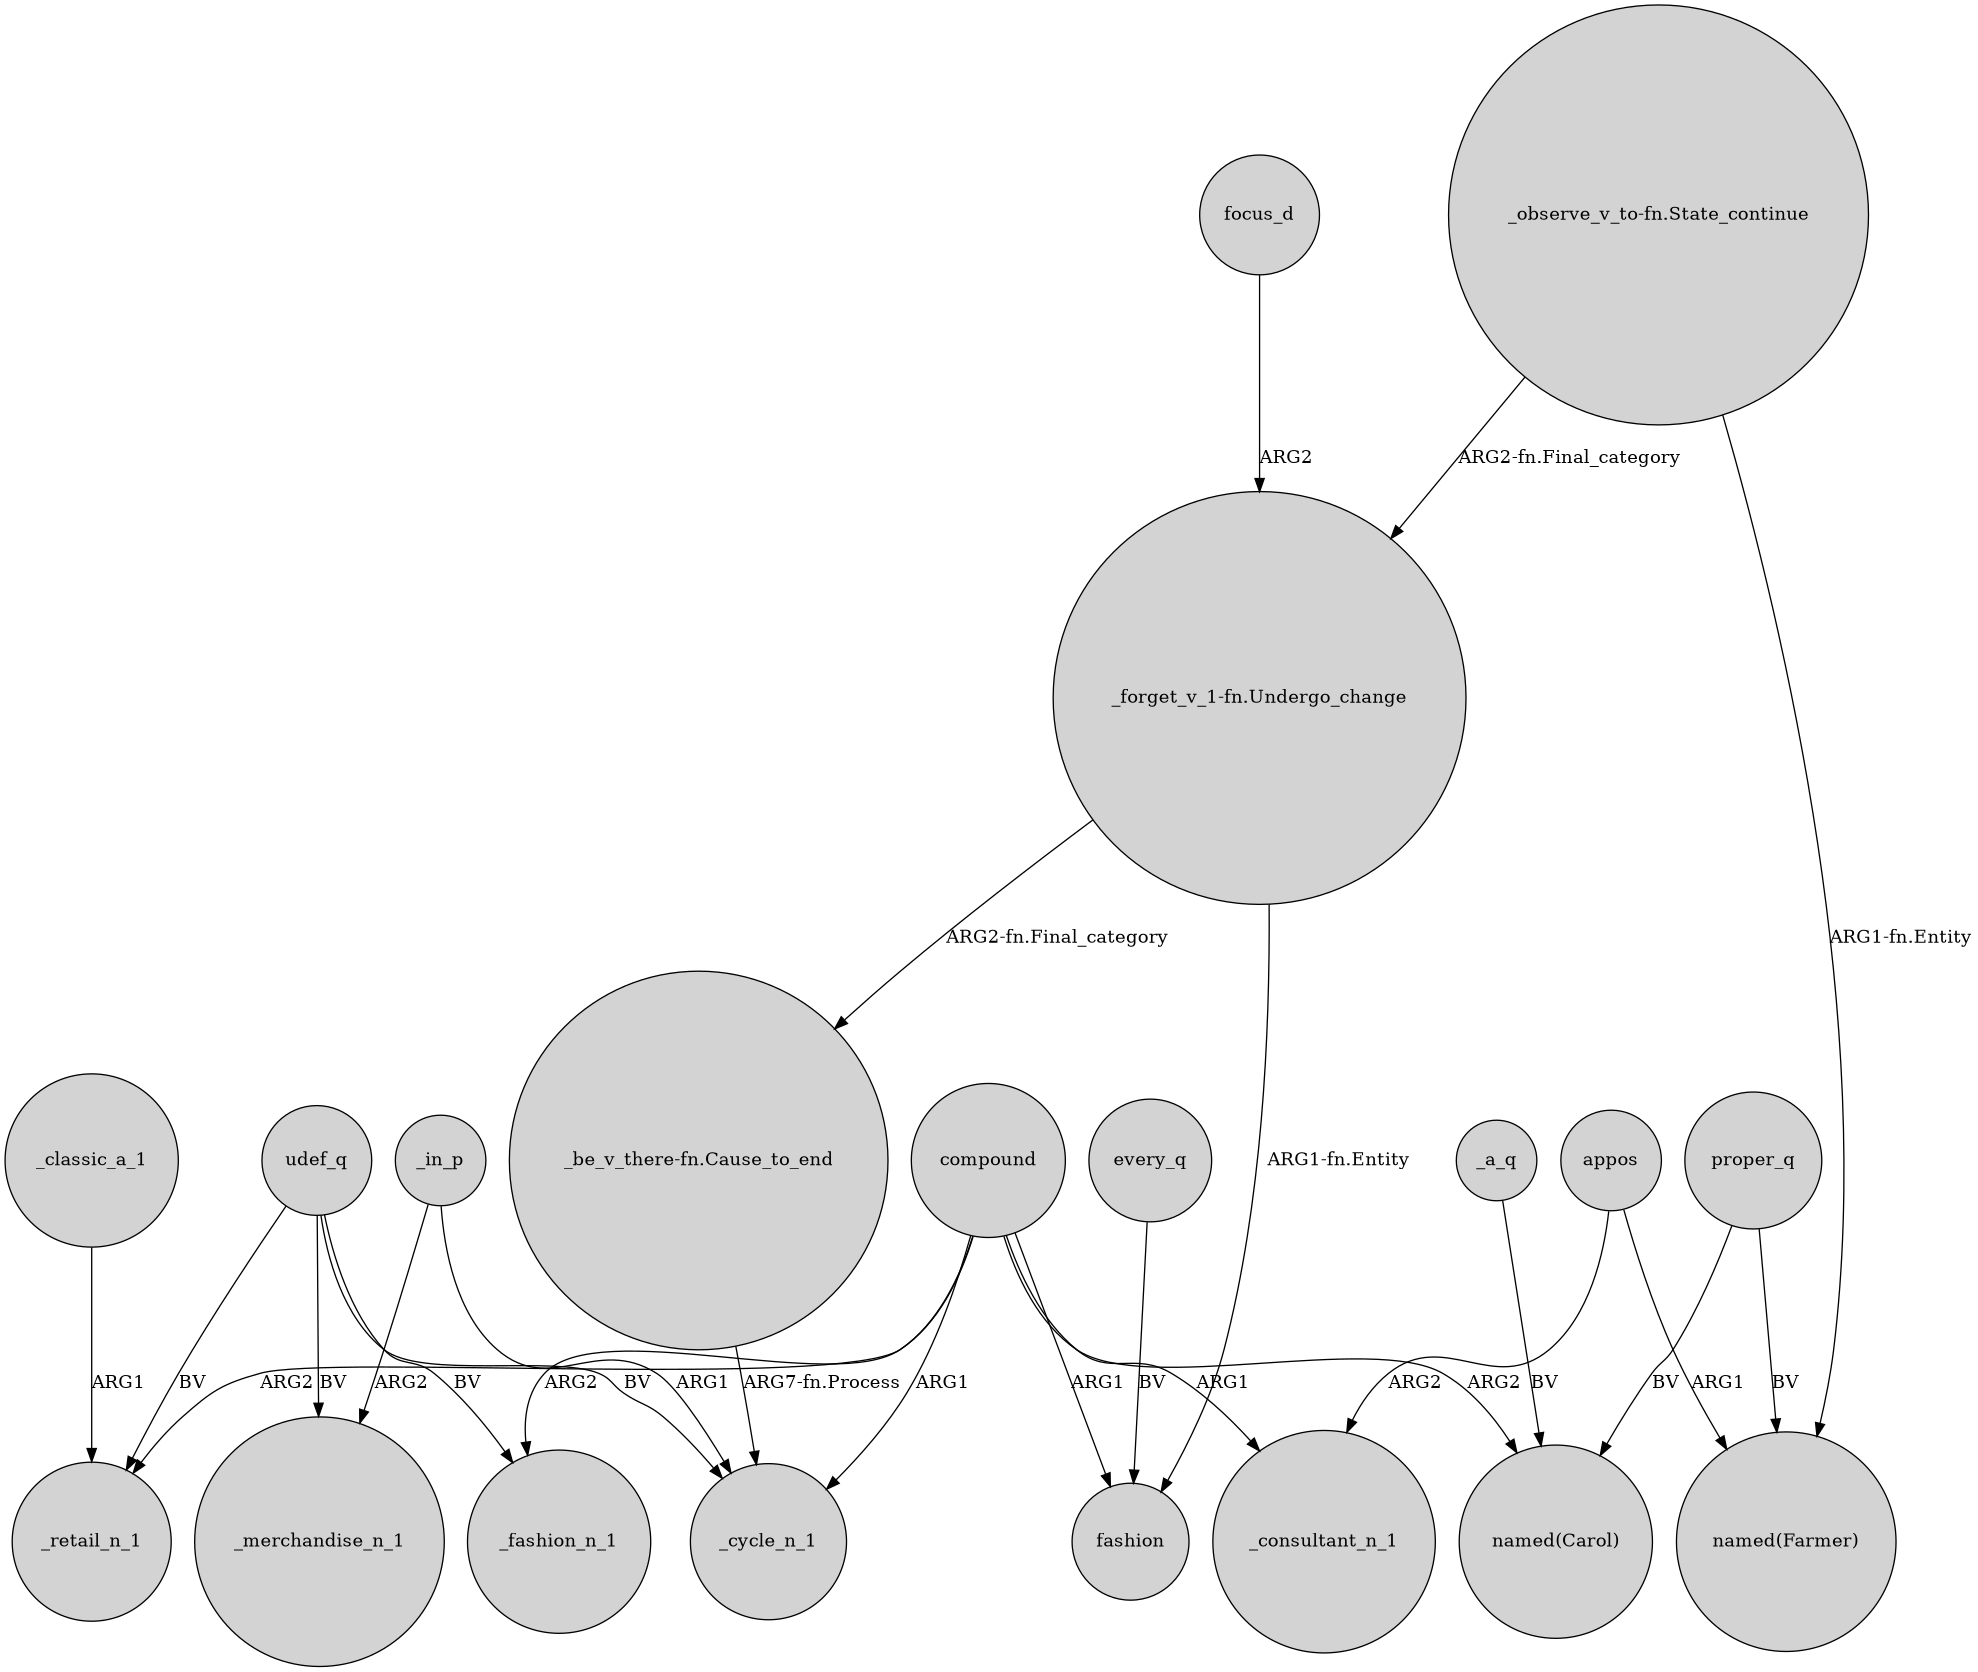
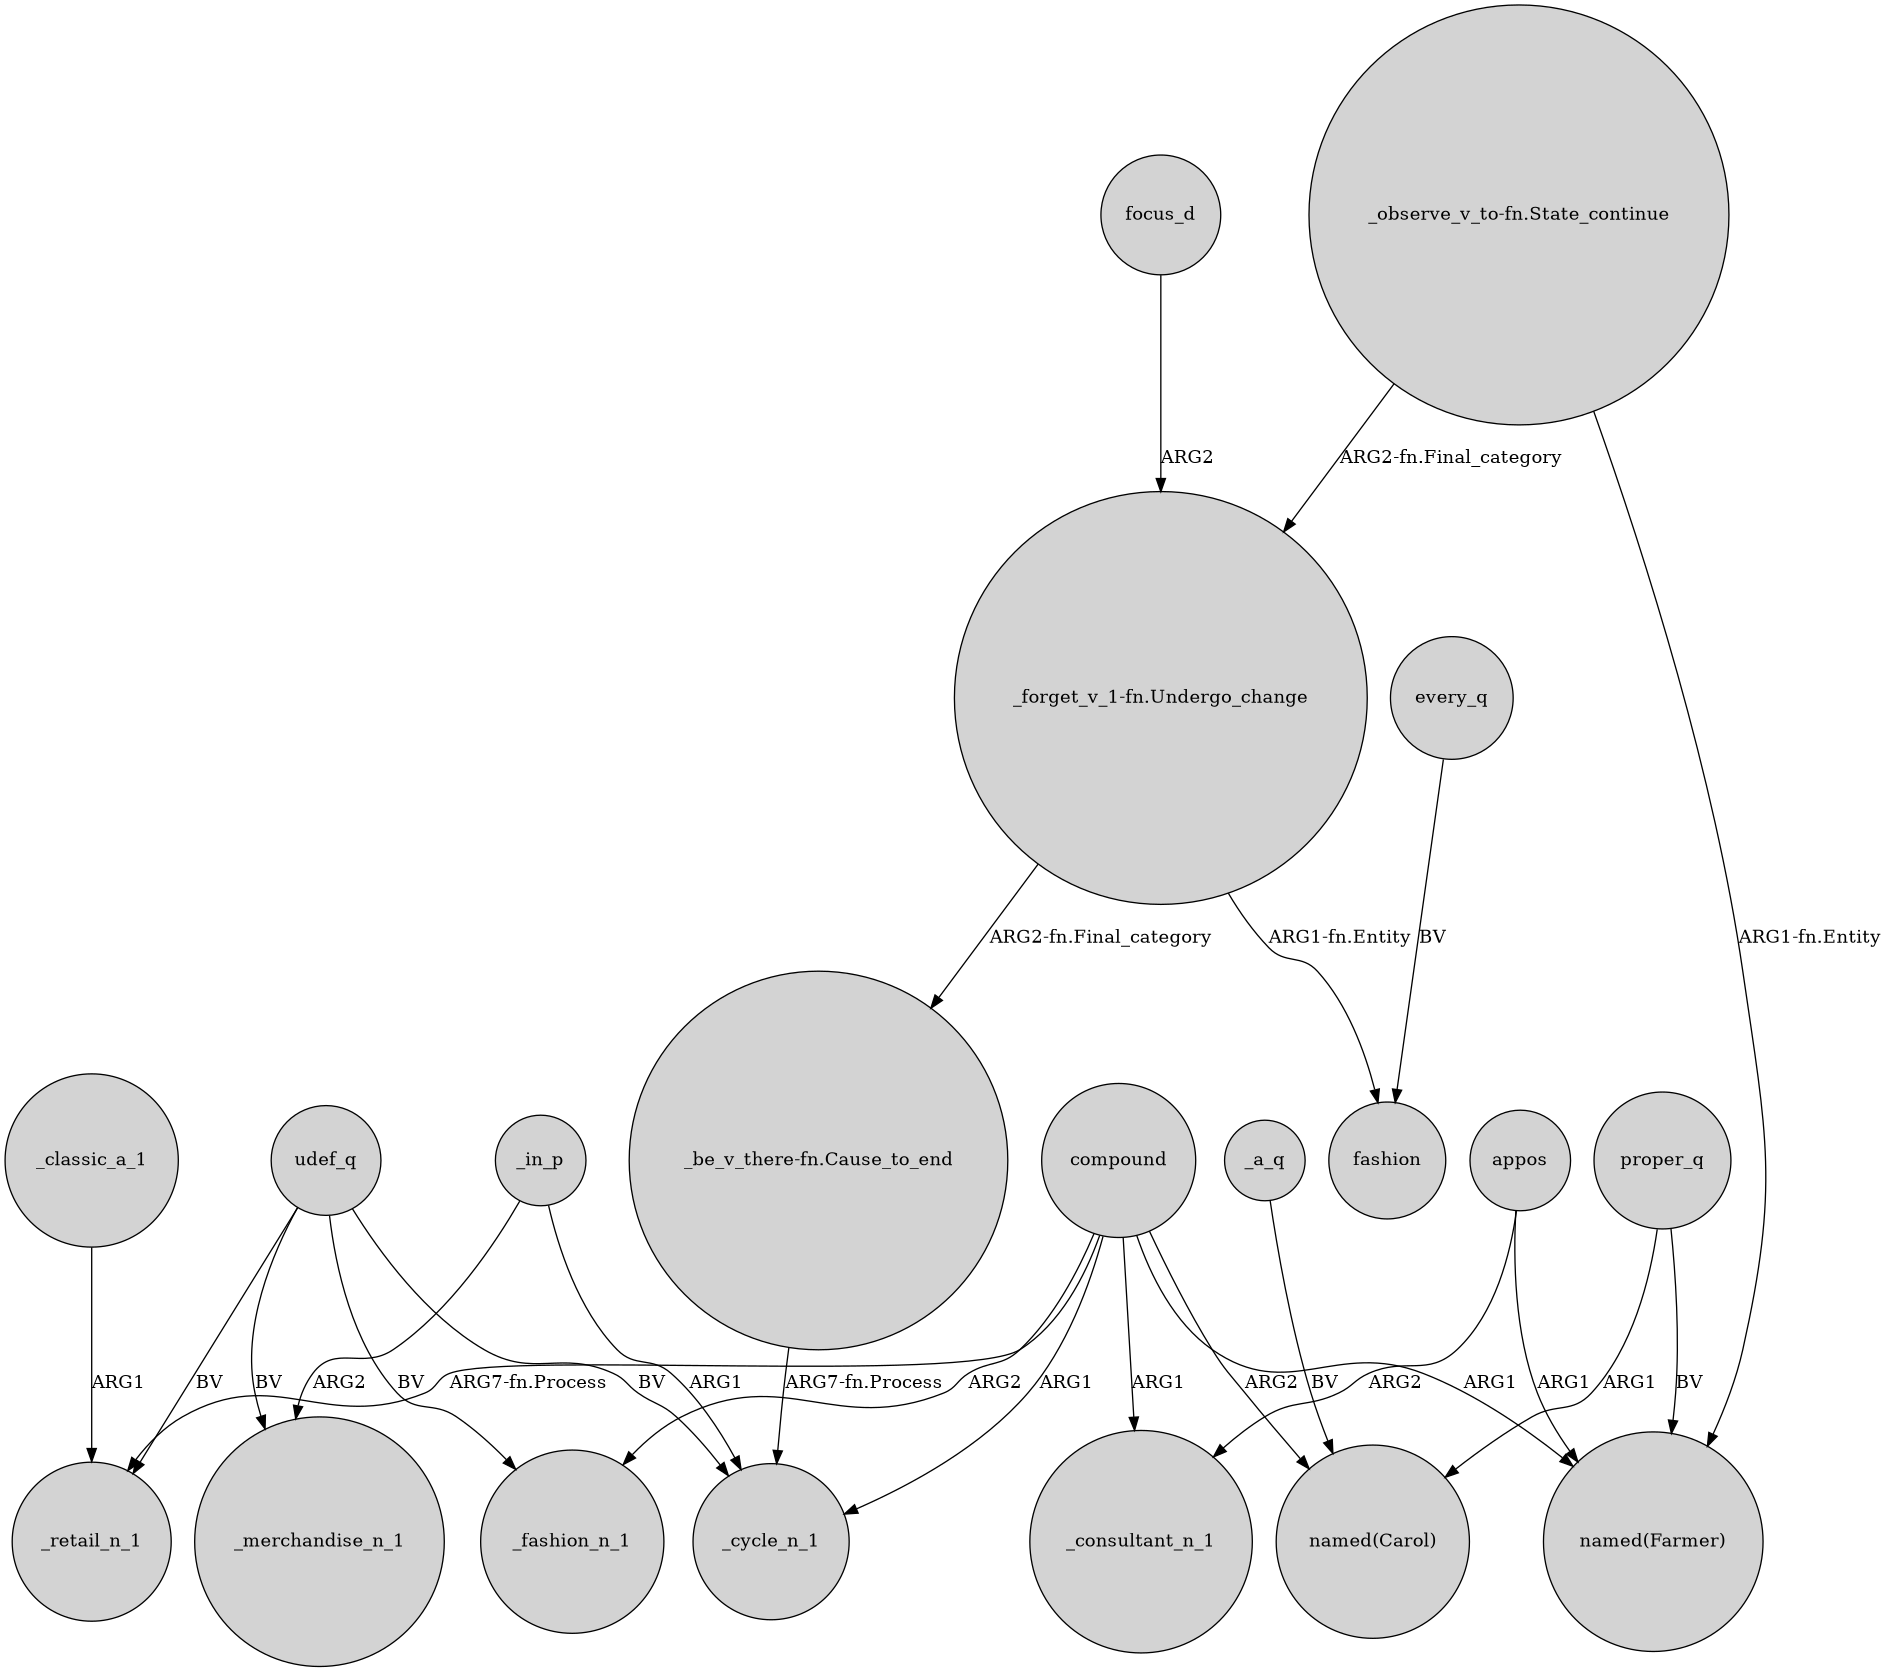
edge "compound" -> "fashion": now "compound" -> "named(Farmer)"
edge "compound" -> "_retail_n_1": label "ARG2" -> "ARG7-fn.Process"
edge "proper_q" -> "named(Carol)": label "BV" -> "ARG1"
